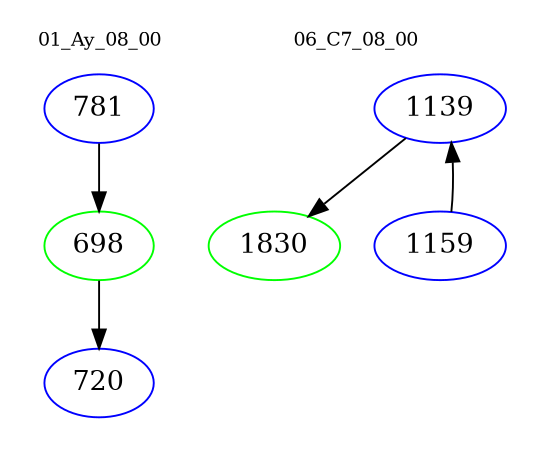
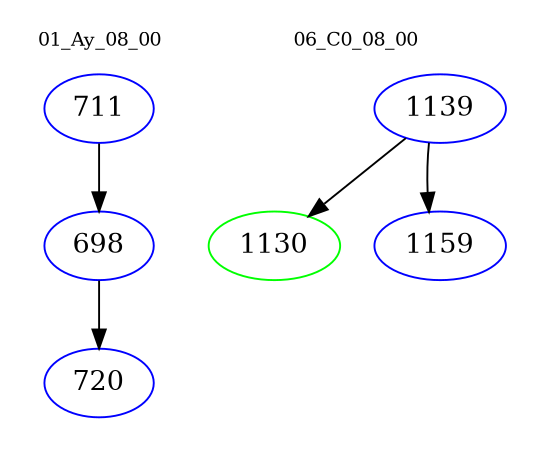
cluster "06_C7_08_00": label "06_C7_08_00" -> "06_C0_08_00"
node "781": label "781" -> "711"
edge "1159" -> "1139": reversed
node "698": color green -> blue
node "1830": label "1830" -> "1130"
